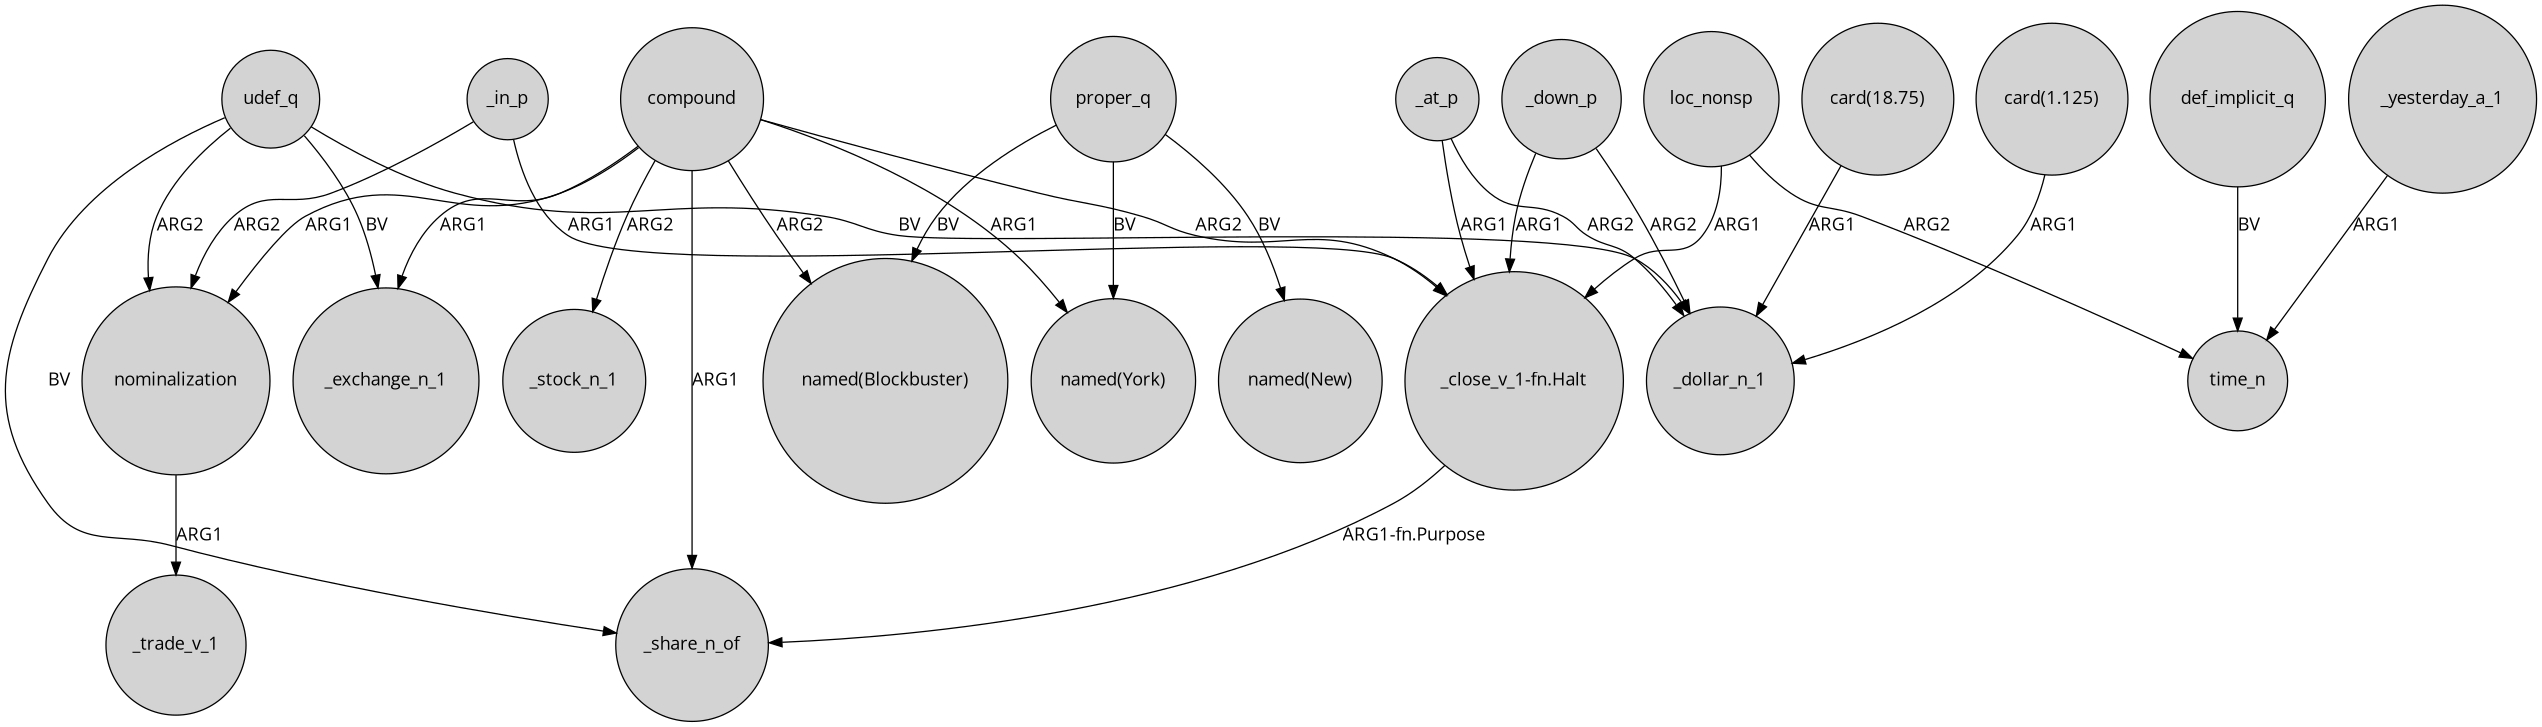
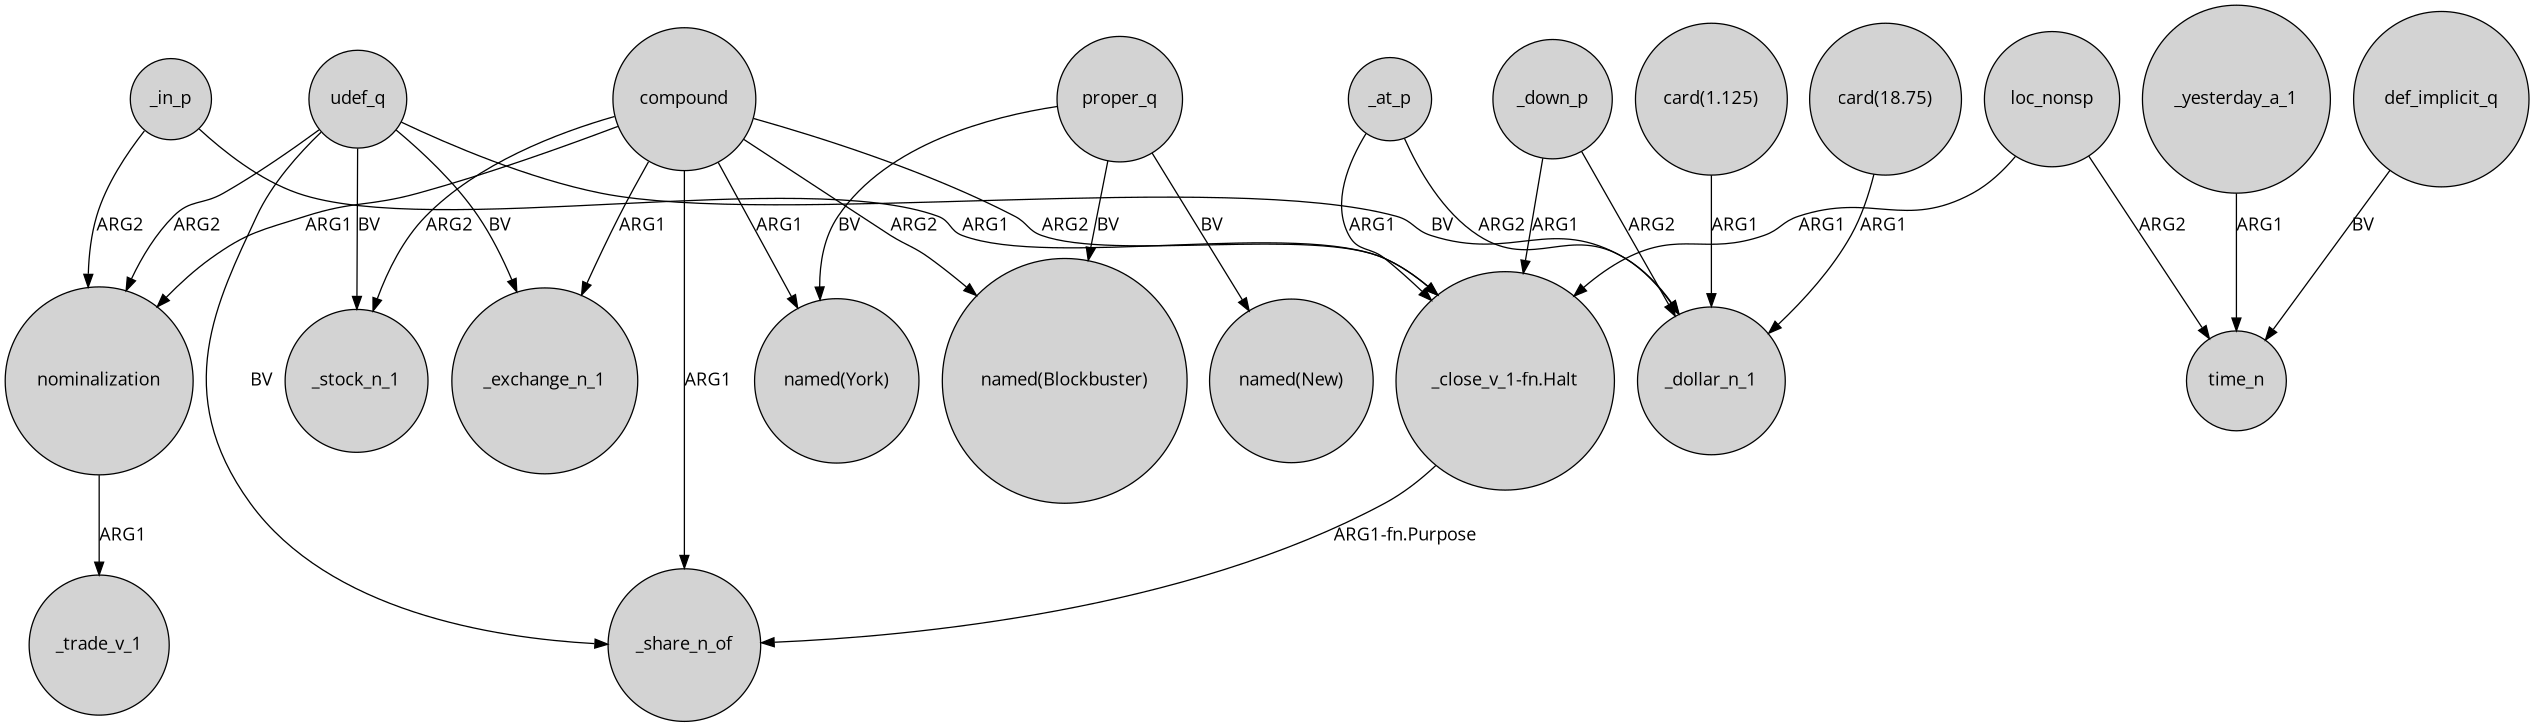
edge "udef_q" -> "_stock_n_1": added, label "BV"
